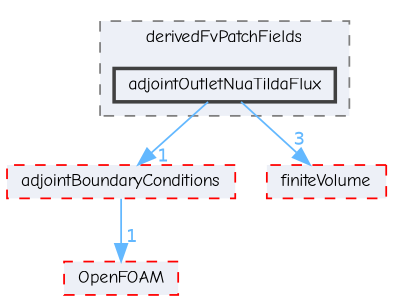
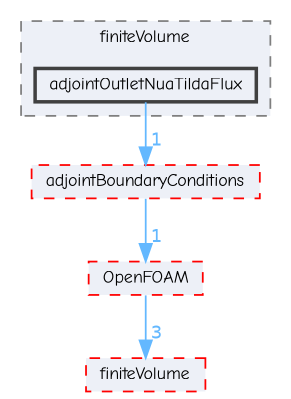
cluster "derivedFvPatchFields": label "derivedFvPatchFields" -> "finiteVolume"
edge "adjointOutletNuaTildaFlux" -> "finiteVolume": now "OpenFOAM" -> "finiteVolume"
